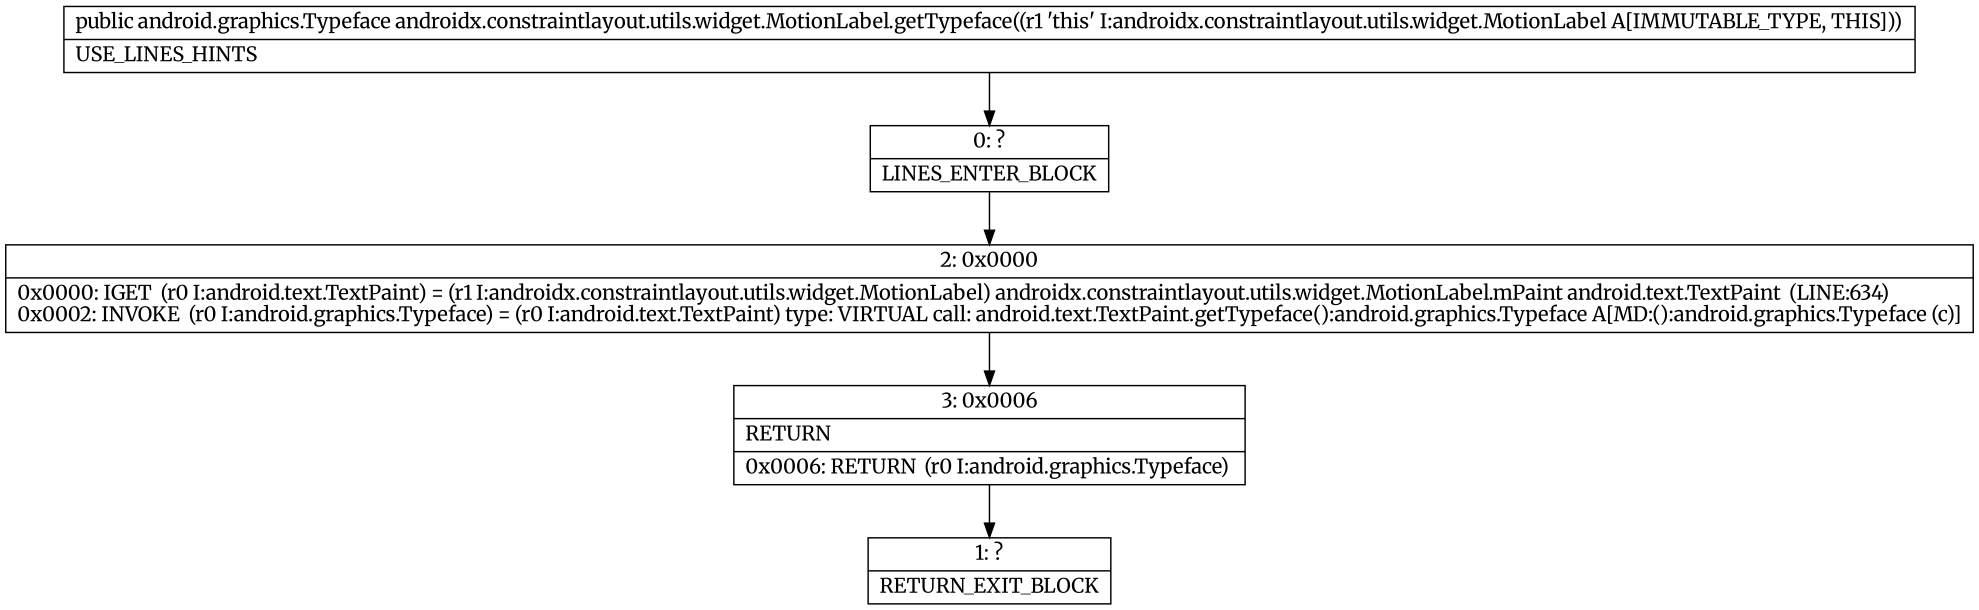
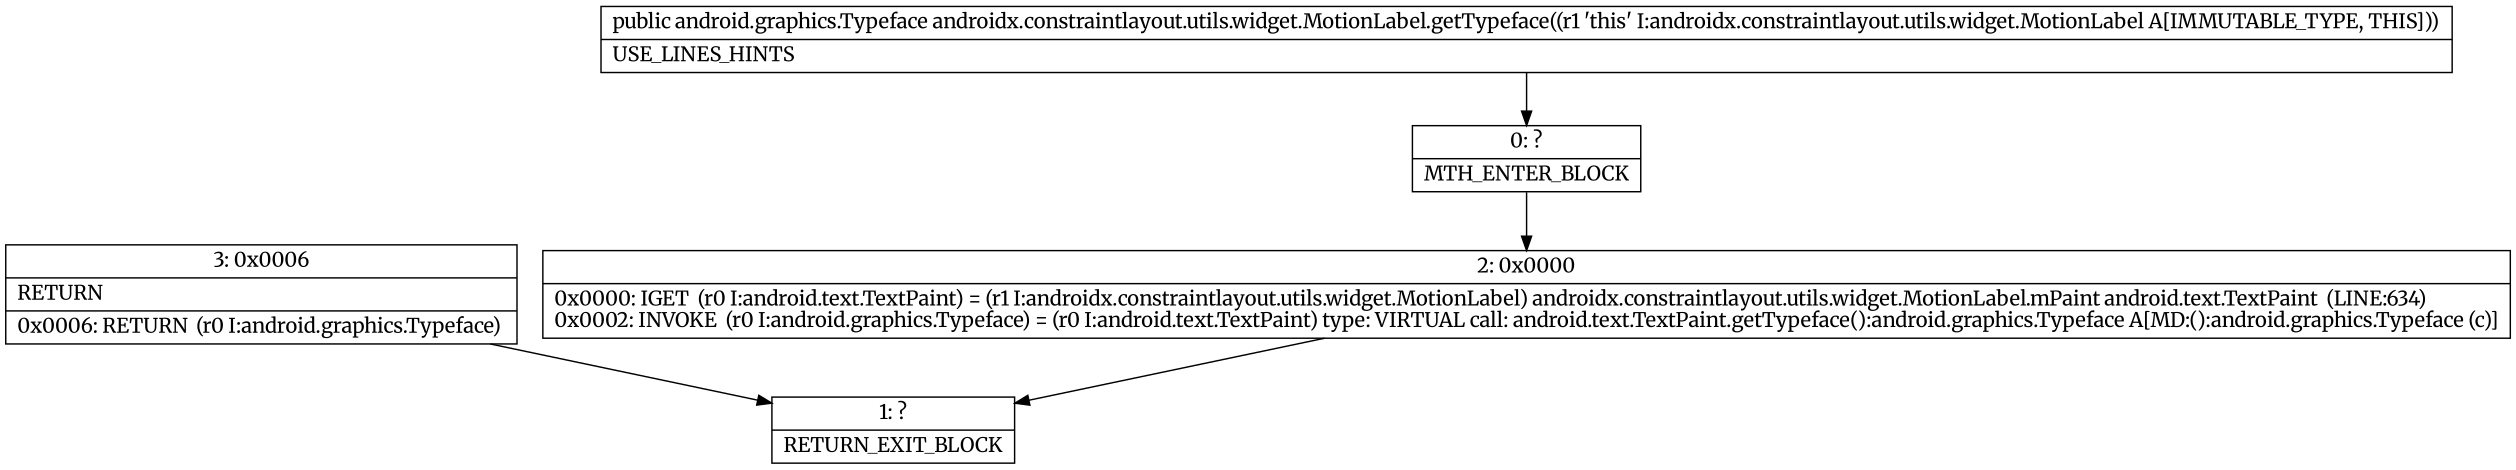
node "0: ?": text "LINES_ENTER_BLOCK" -> "MTH_ENTER_BLOCK"
edge "2: 0x0000" -> "3: 0x0006": now "2: 0x0000" -> "1: ?"
